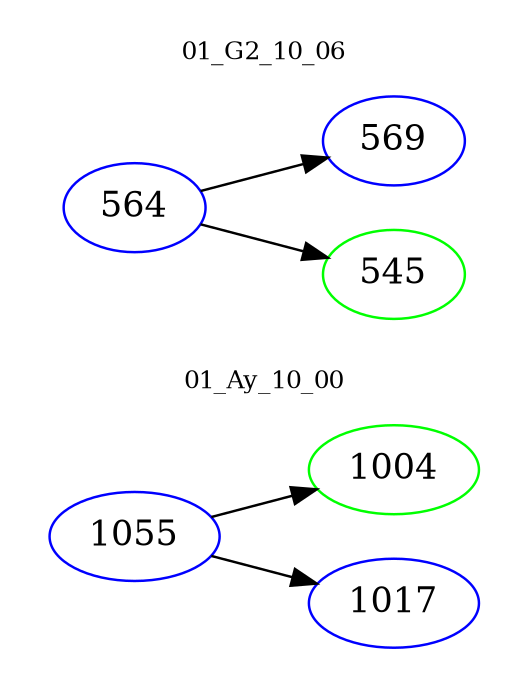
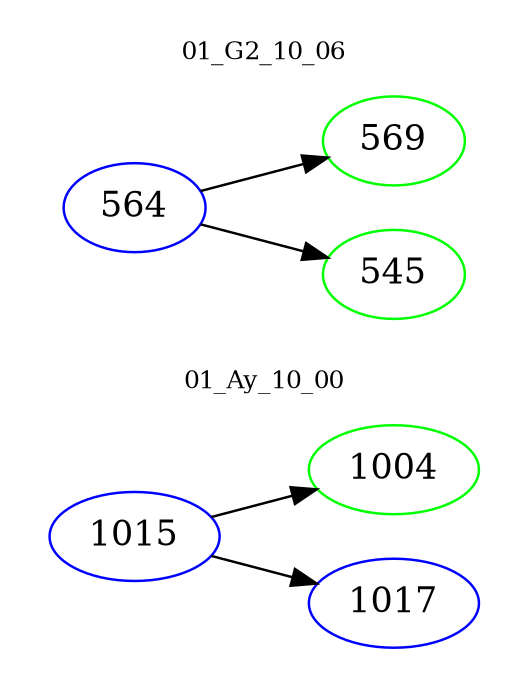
node "569": color blue -> green
node "1055": label "1055" -> "1015"
